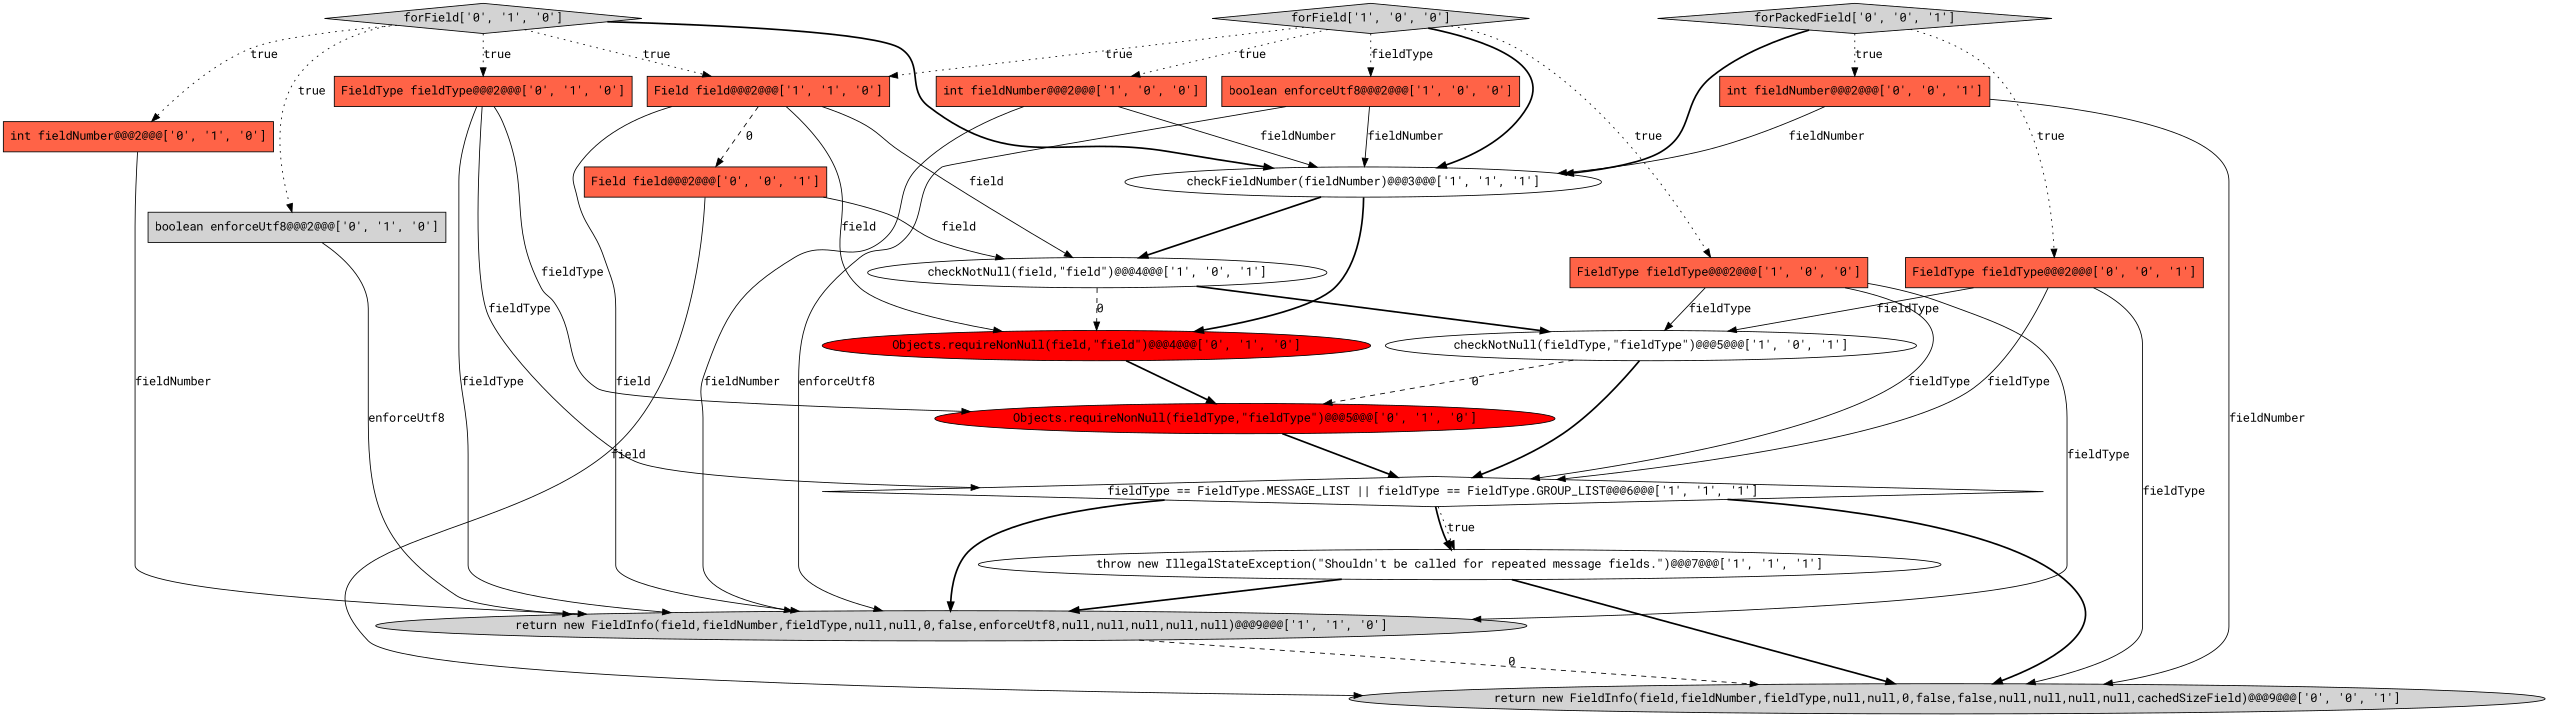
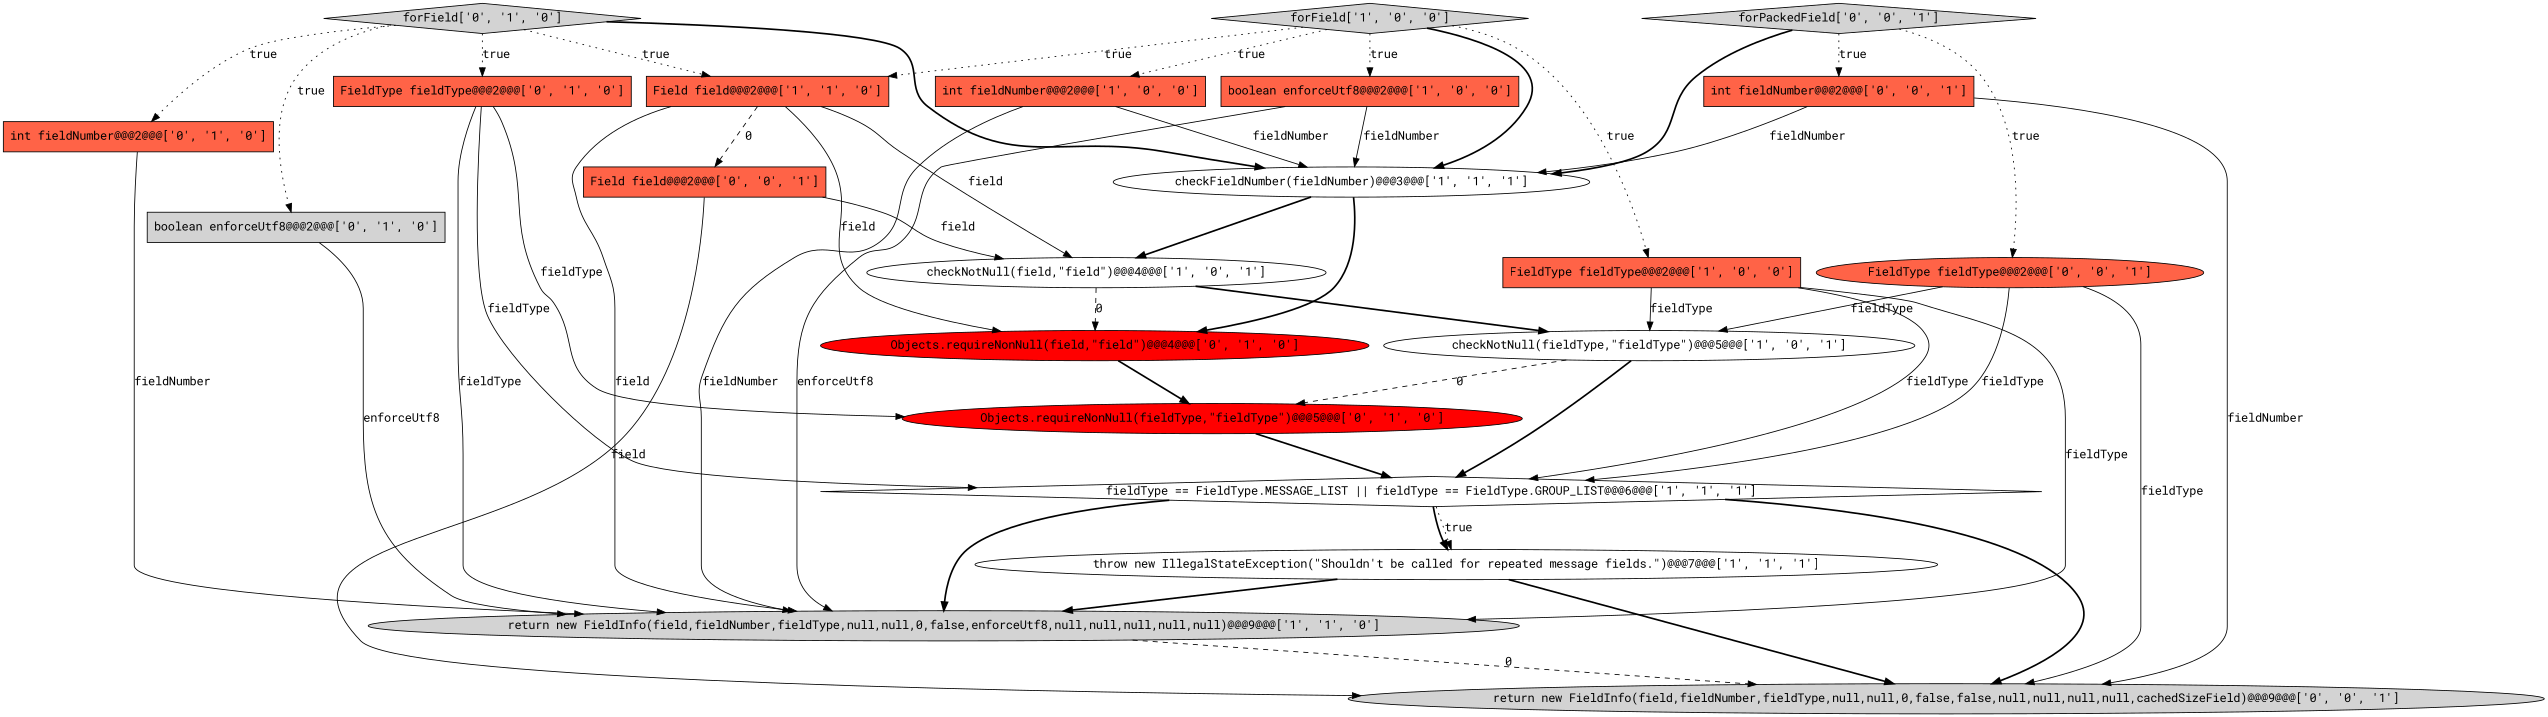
edge "forField['1', '0', '0']" -> "boolean enforceUtf8@@@2@@@['1', '0', '0']": label "fieldType" -> "true"
node "FieldType fieldType@@@2@@@['0', '0', '1']": shape box -> ellipse
